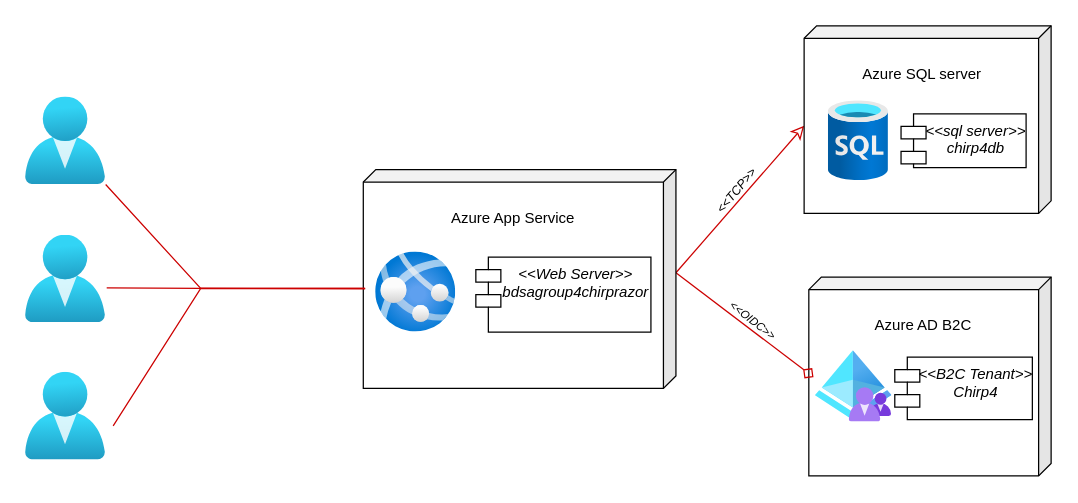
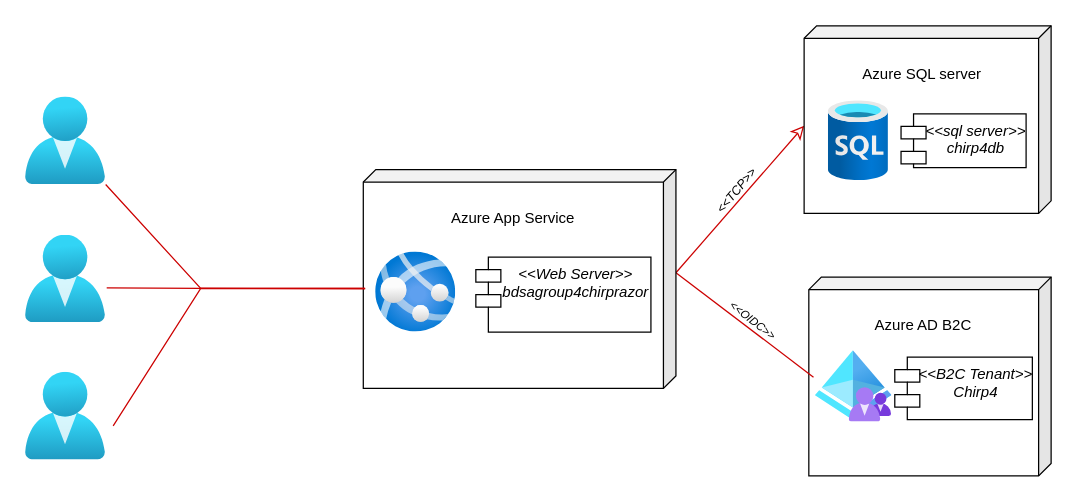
edge "Azure App Service" -> "Azure AD B2C": arrowhead diamond -> none
